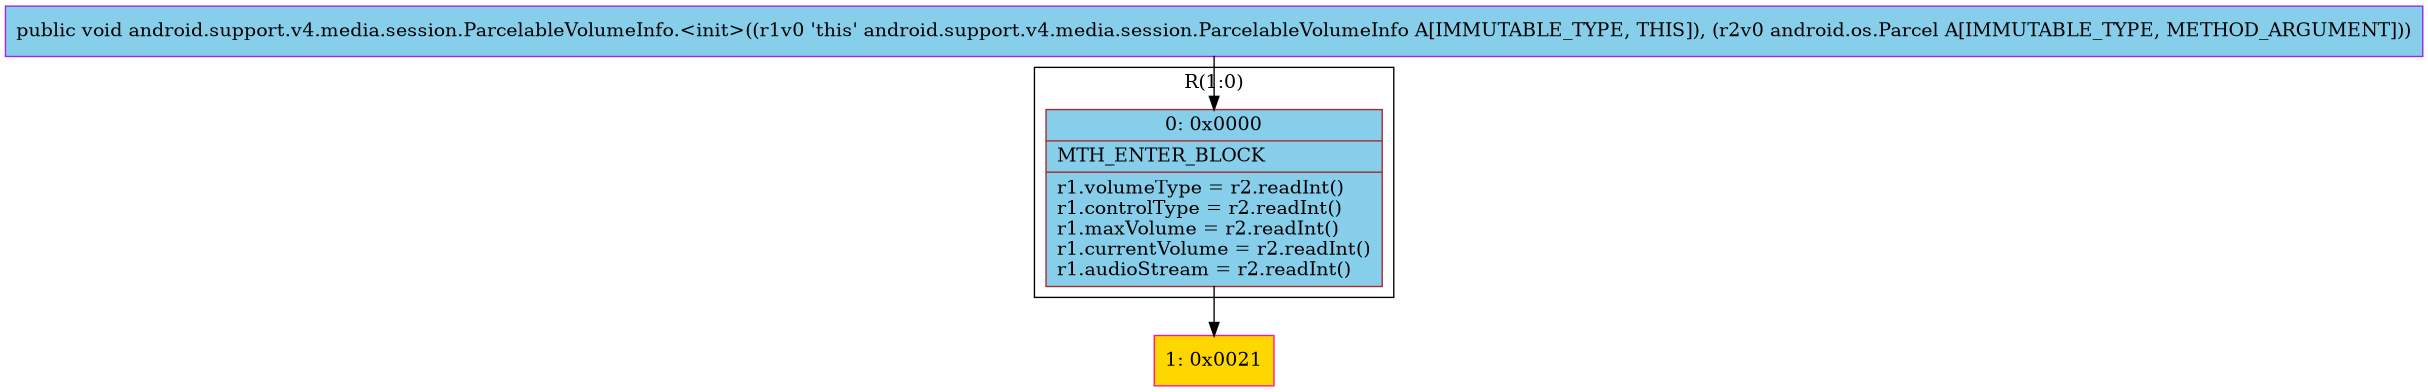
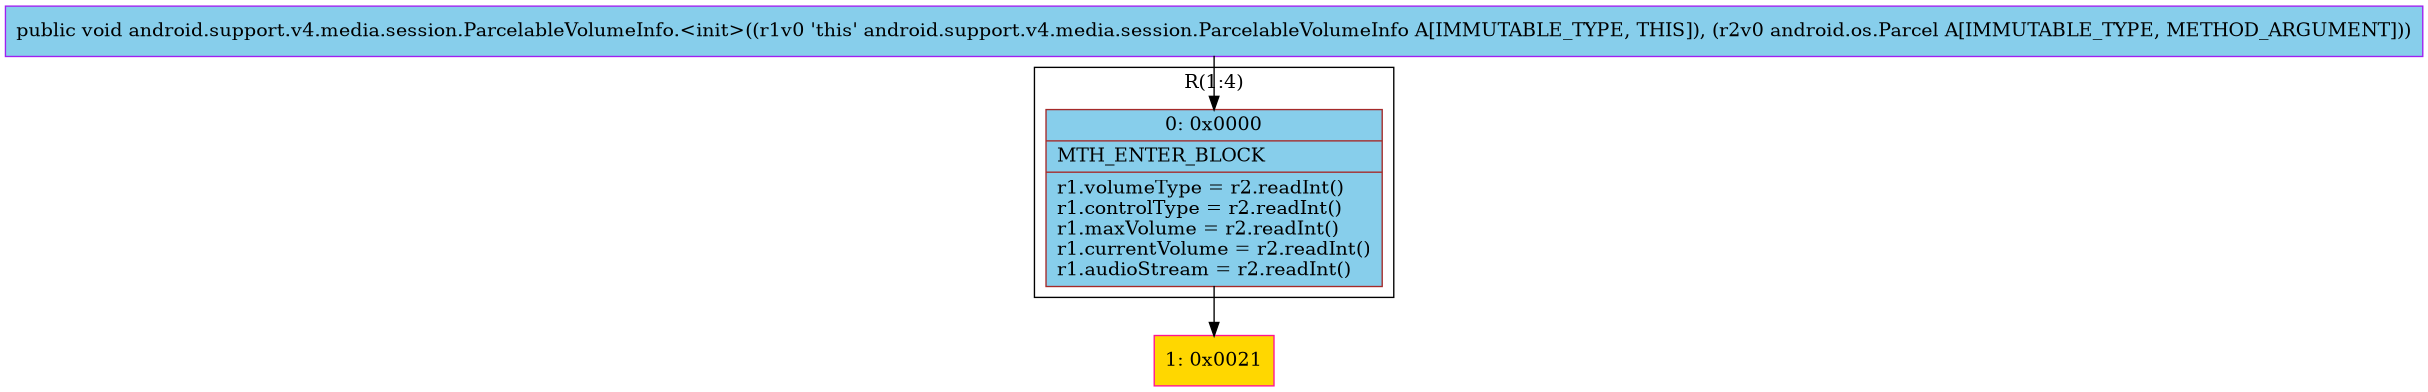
cluster "R(1:0)": label "R(1:0)" -> "R(1:4)"
